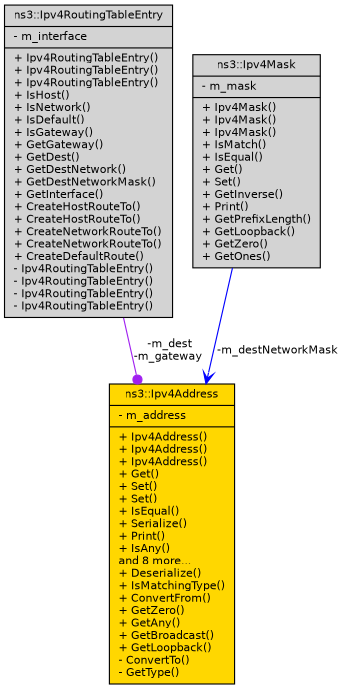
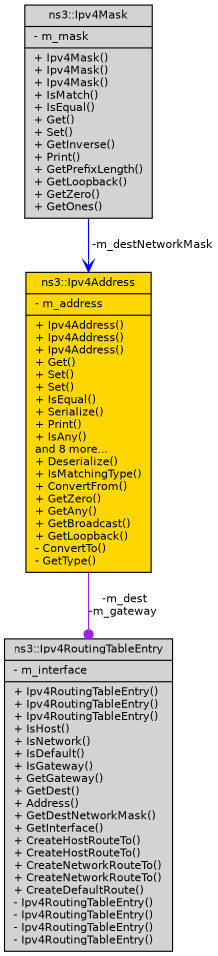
node "ns3::Ipv4RoutingTableEntry": text "+ GetDestNetwork()" -> "+ Address()"
edge "ns3::Ipv4RoutingTableEntry" -> "ns3::Ipv4Address": reversed
